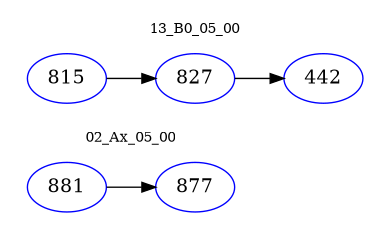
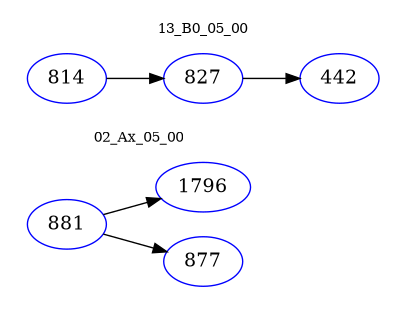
node "815": label "815" -> "814"
node "1796": added
